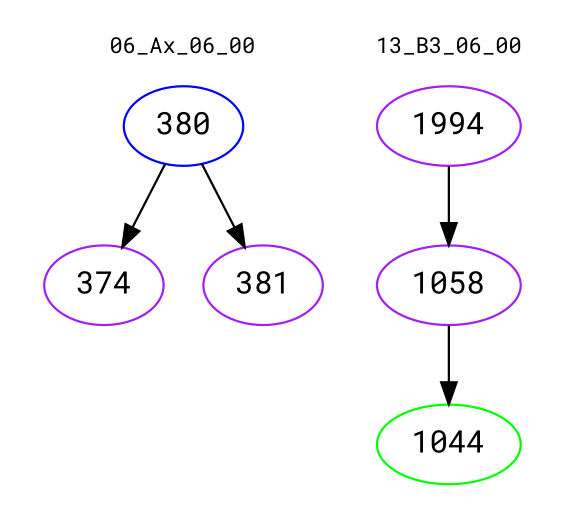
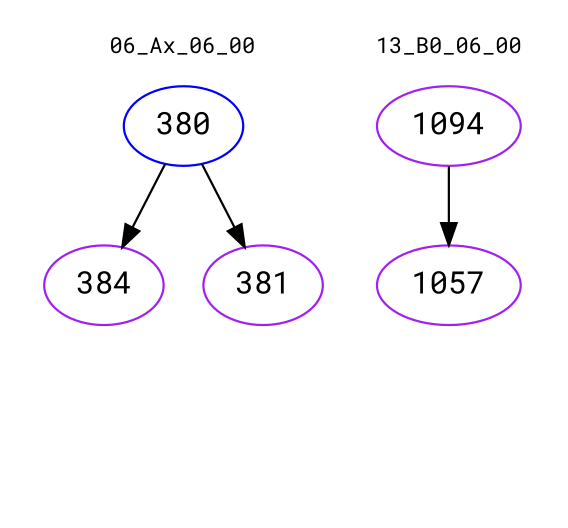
cluster "13_B3_06_00": label "13_B3_06_00" -> "13_B0_06_00"
node "1994": label "1994" -> "1094"
node "374": label "374" -> "384"
node "1058": label "1058" -> "1057"
node "1044": removed
